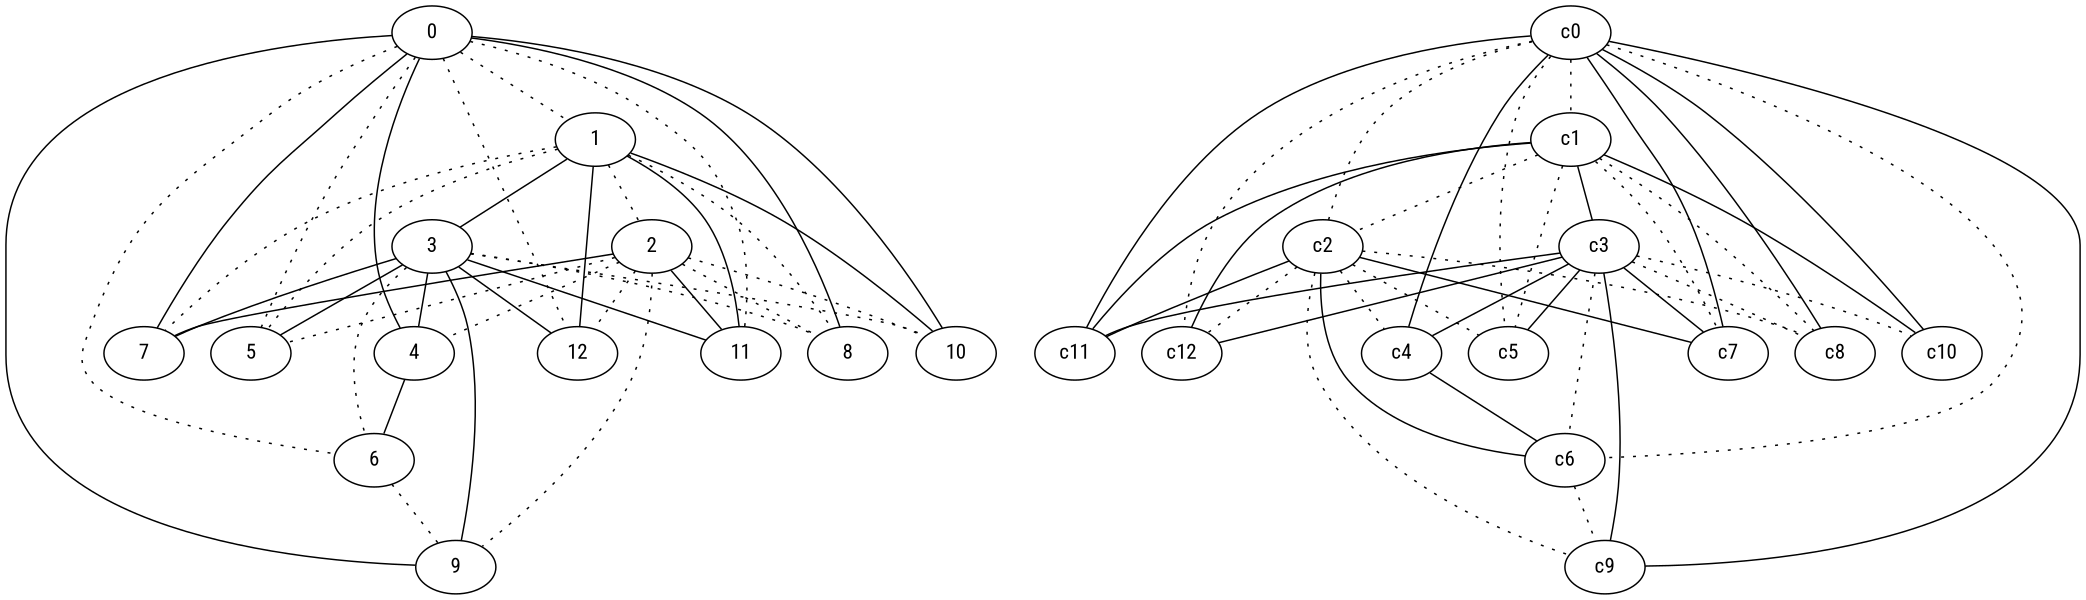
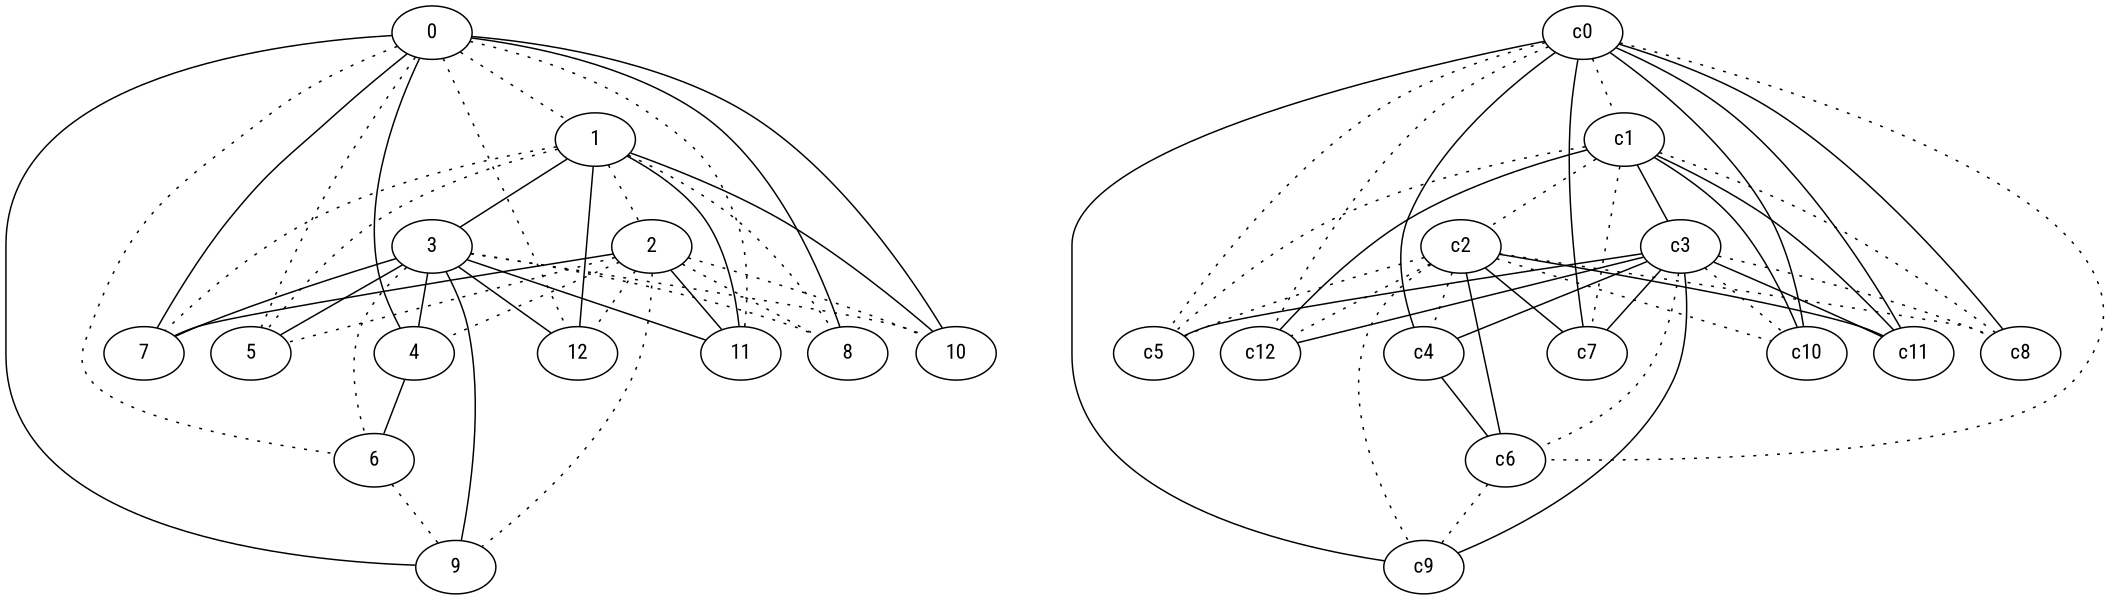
edge "c0" -- "c2": now "c10" -- "c2"
